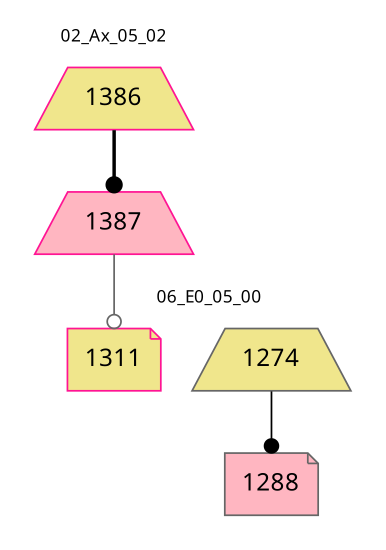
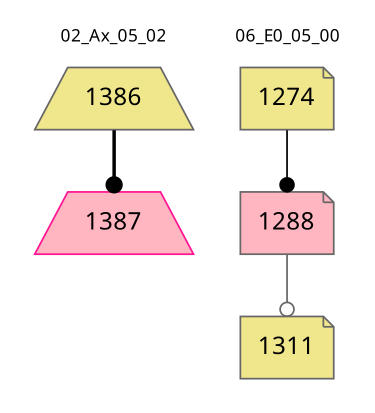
node "1386": color deeppink -> gray40
edge "1387" -> "1311": now "1288" -> "1311"
node "1311": color deeppink -> gray40
node "1274": shape trapezium -> note
